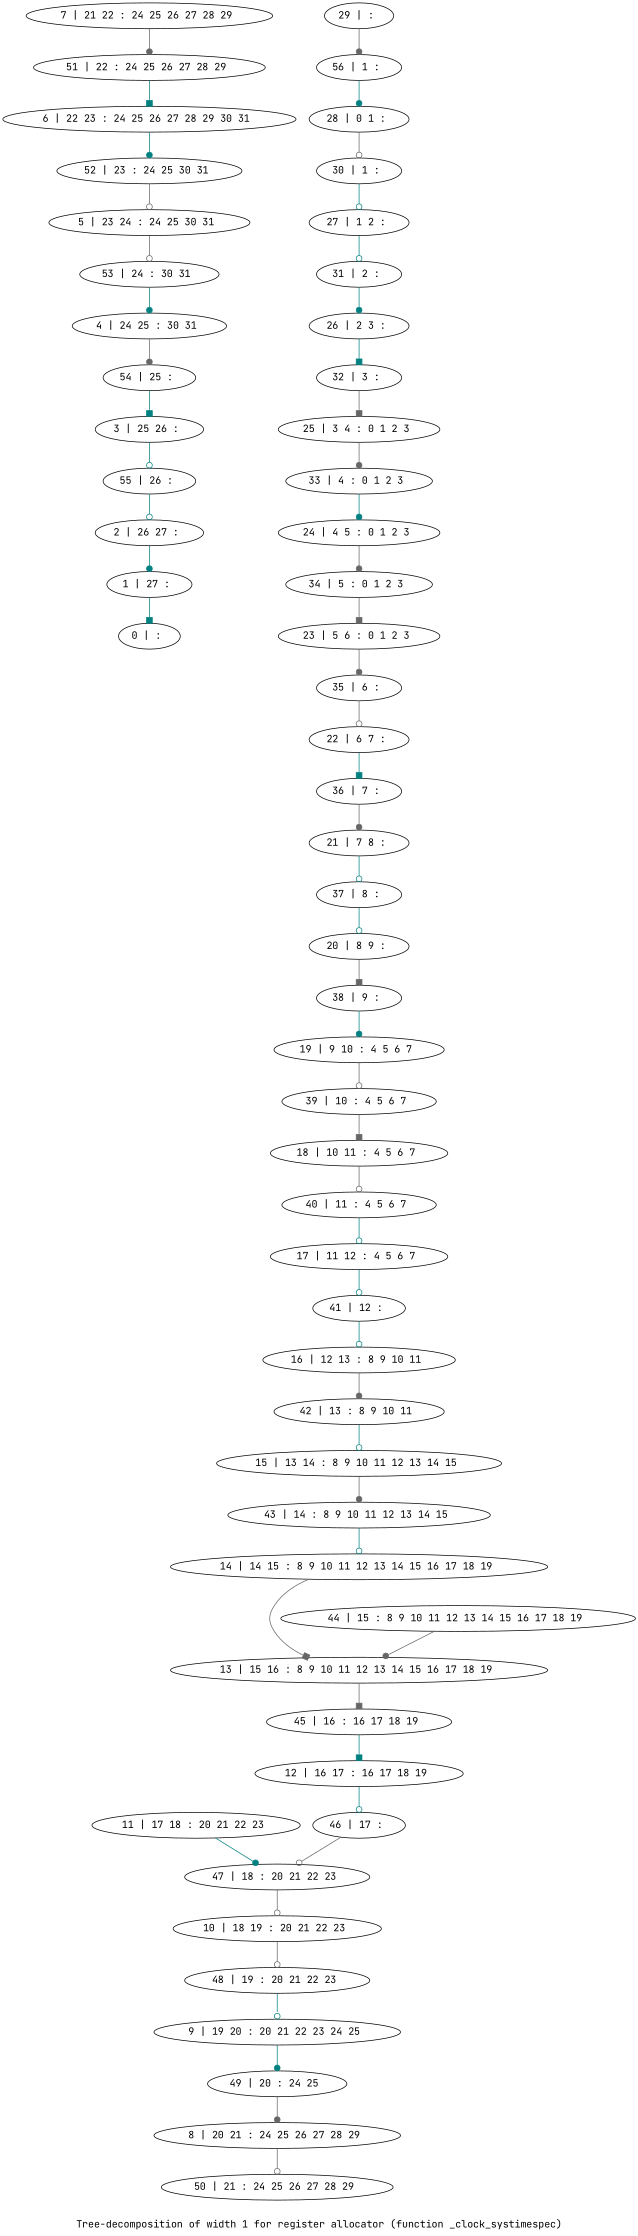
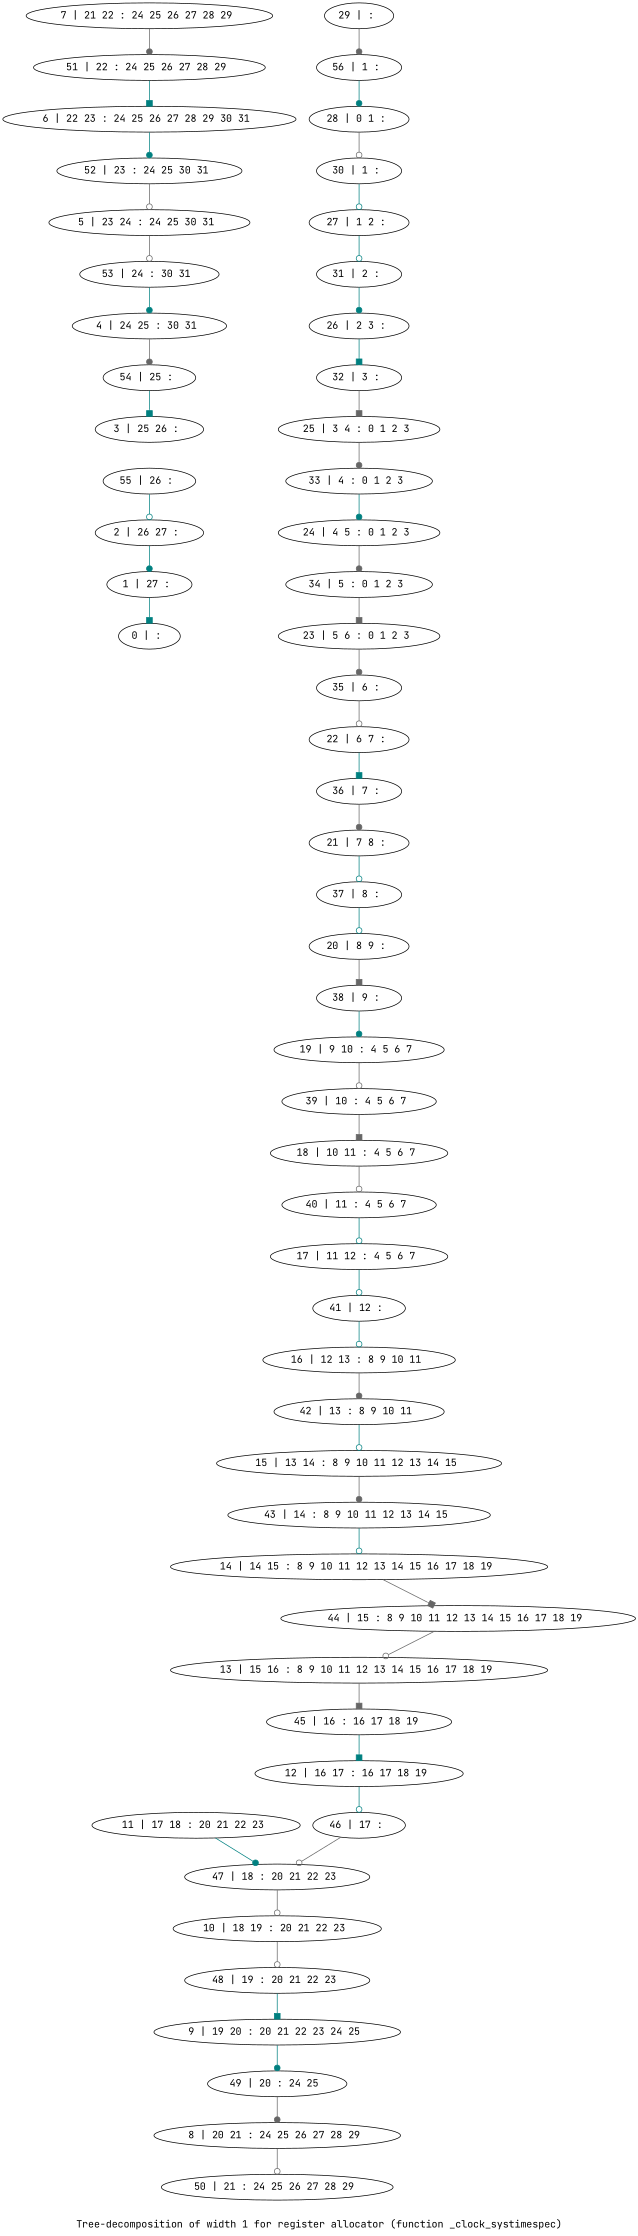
edge "3 | 25 26 :" -> "55 | 26 :": removed
edge "14 | 14 15 : 8 9 10 11 12 13 14 15 16 17 18 19" -> "13 | 15 16 : 8 9 10 11 12 13 14 15 16 17 18 19": now "14 | 14 15 : 8 9 10 11 12 13 14 15 16 17 18 19" -> "44 | 15 : 8 9 10 11 12 13 14 15 16 17 18 19"
edge "44 | 15 : 8 9 10 11 12 13 14 15 16 17 18 19" -> "13 | 15 16 : 8 9 10 11 12 13 14 15 16 17 18 19": arrowhead dot -> odot
edge "48 | 19 : 20 21 22 23" -> "9 | 19 20 : 20 21 22 23 24 25": arrowhead odot -> box
